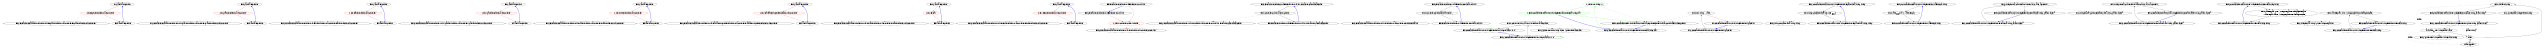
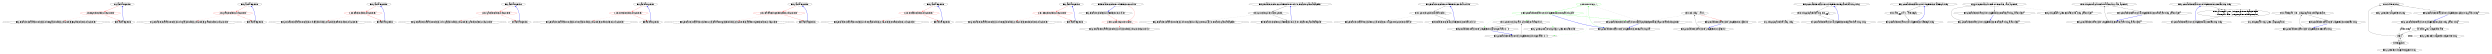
edge "var builder = new StringBuilder(value)" -> "return builder.ToString();": removed, label "builder"
node "0: new Format()": label "0: new Format()" -> "0: new RussianNumberToWordsConverter()"
node "Entry System.Text.StringBuilder.Append(string)": added
